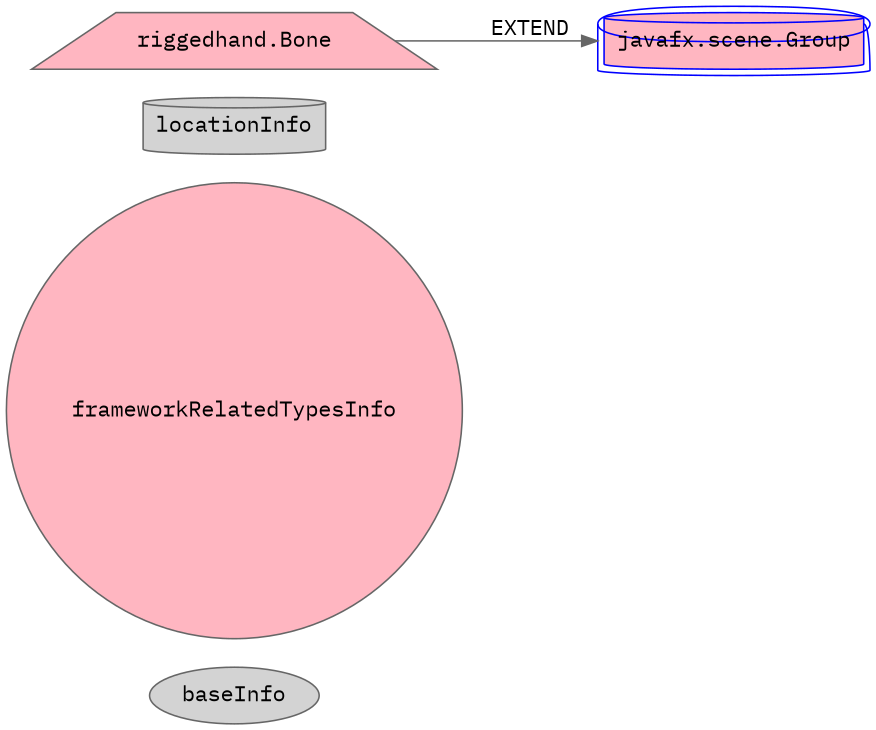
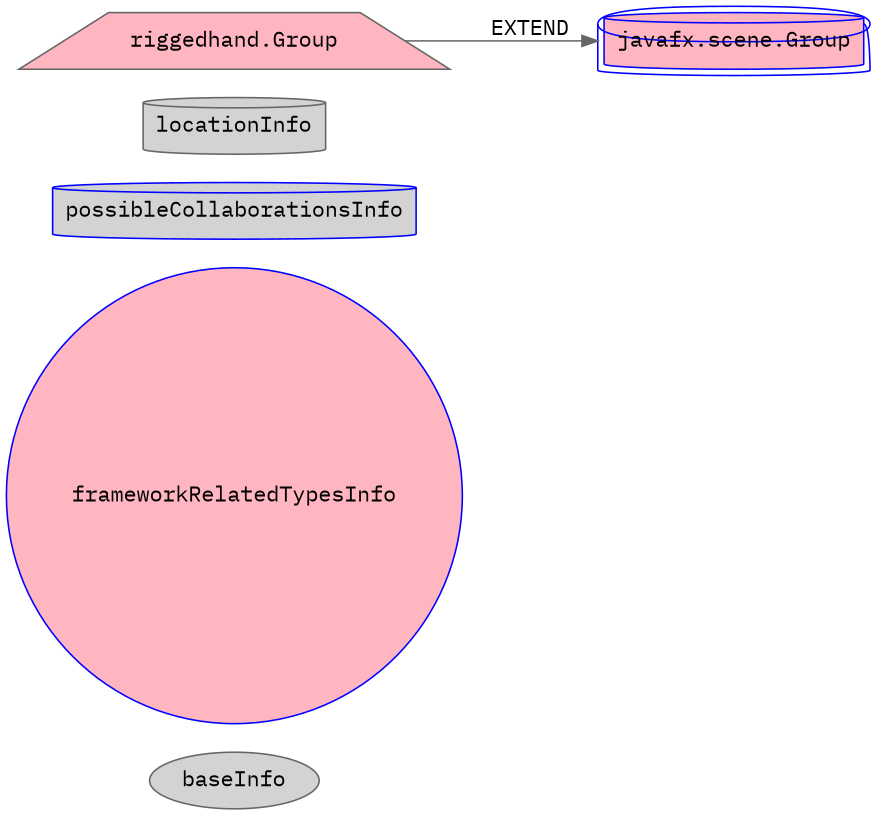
node "riggedhand.Bone": label "riggedhand.Bone" -> "riggedhand.Group"
node "possibleCollaborationsInfo": added
node "frameworkRelatedTypesInfo": color gray40 -> blue
